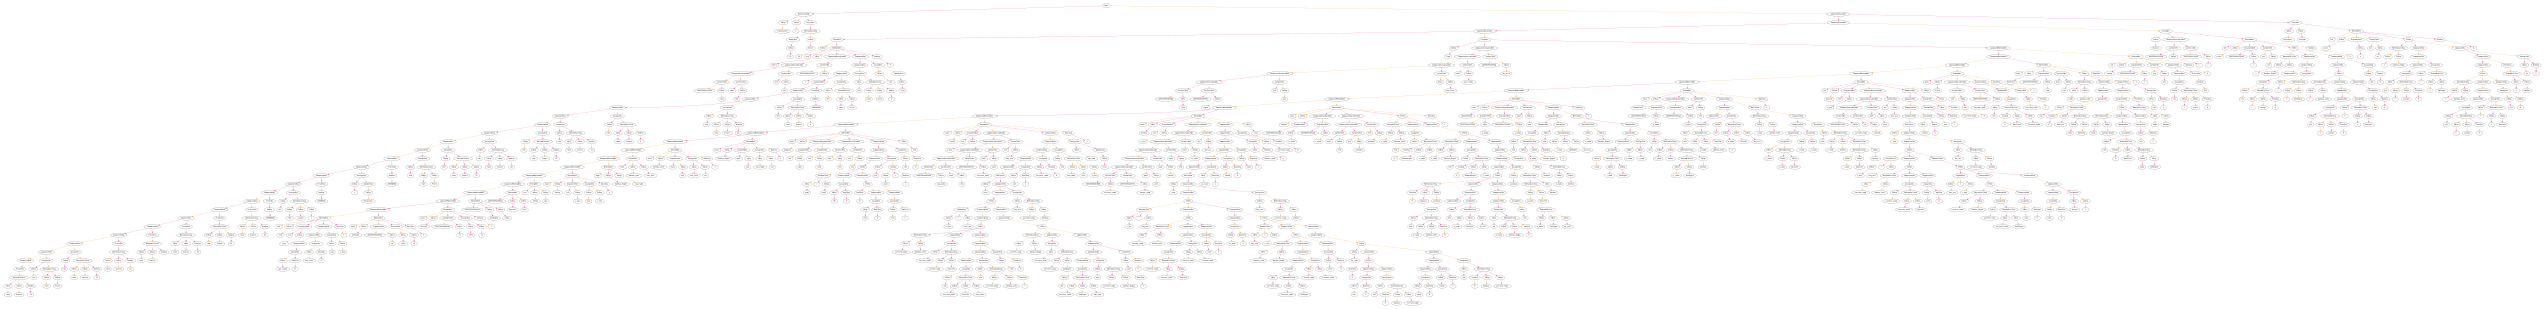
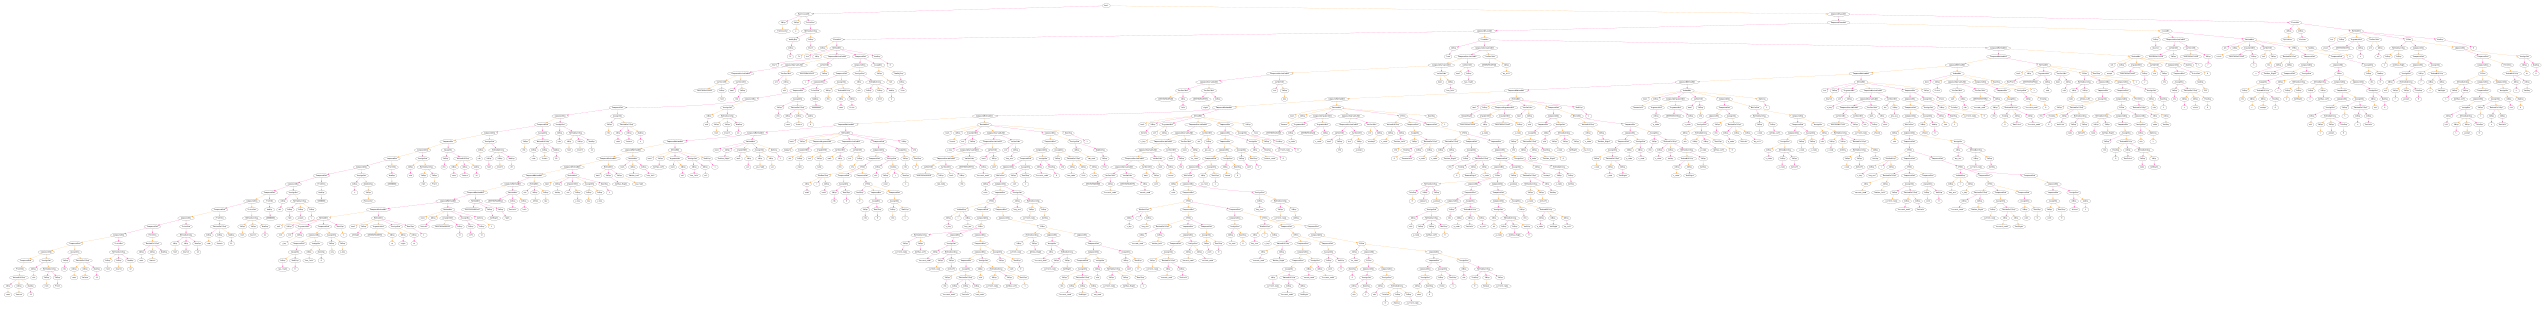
node "105570296172944": added
node "105570296178512": removed
